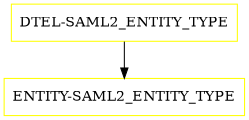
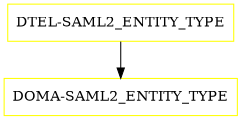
node "ENTITY-SAML2_ENTITY_TYPE": label "ENTITY-SAML2_ENTITY_TYPE" -> "DOMA-SAML2_ENTITY_TYPE"
